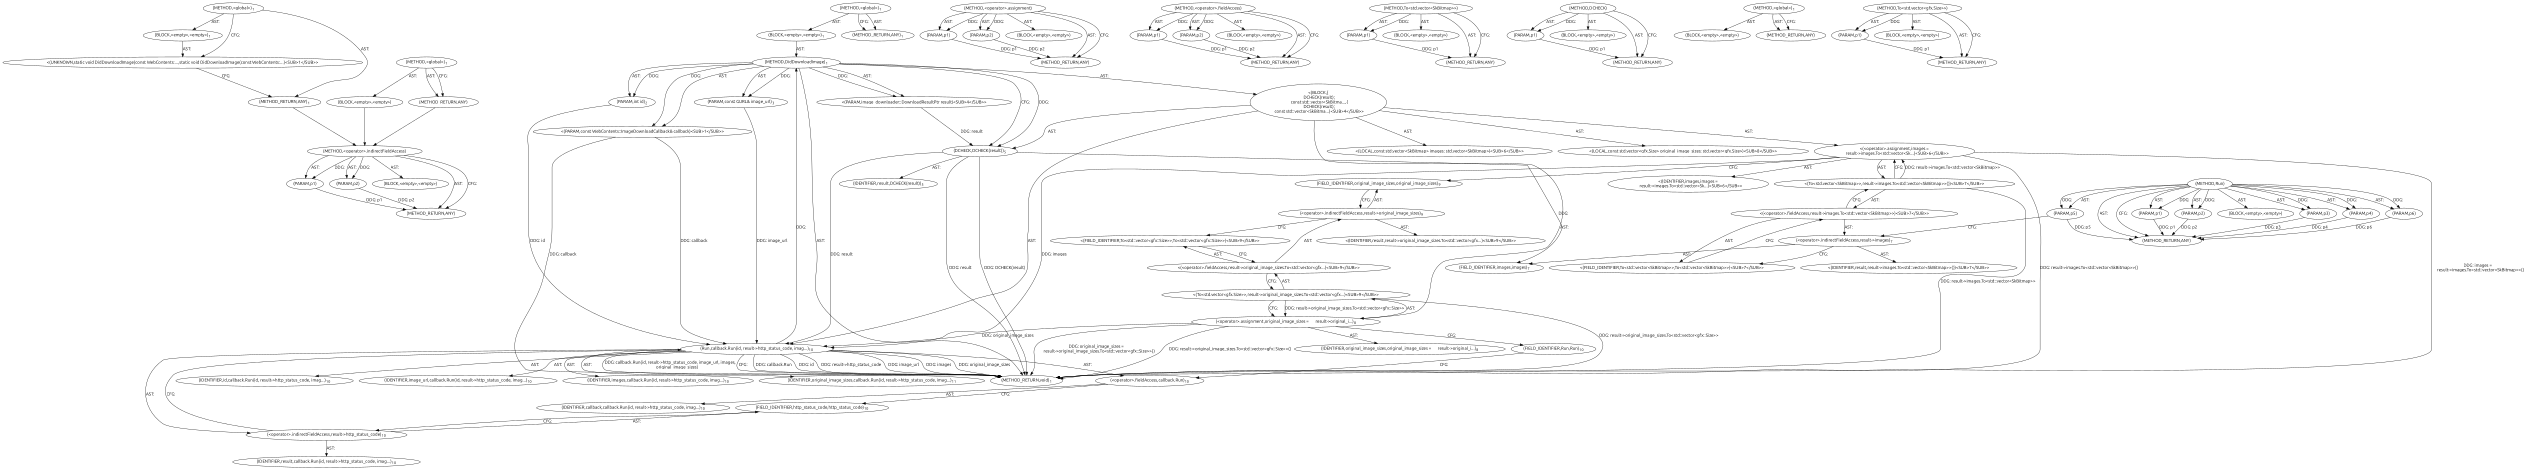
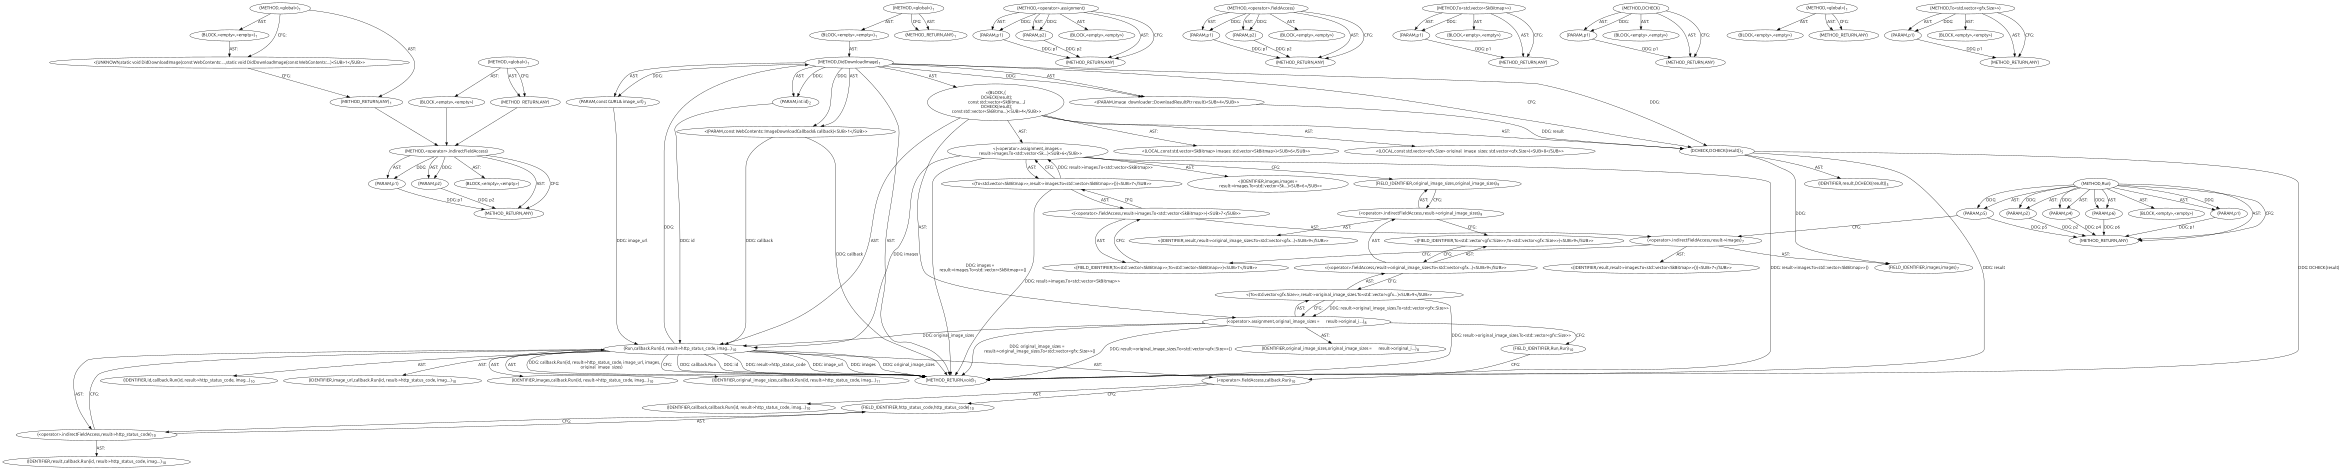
node "(PARAM,p3)": removed
edge "(DCHECK,DCHECK(result))" -> "(Run,callback.Run(id, result->http_status_code, imag...)": removed, label "DDG: result"
